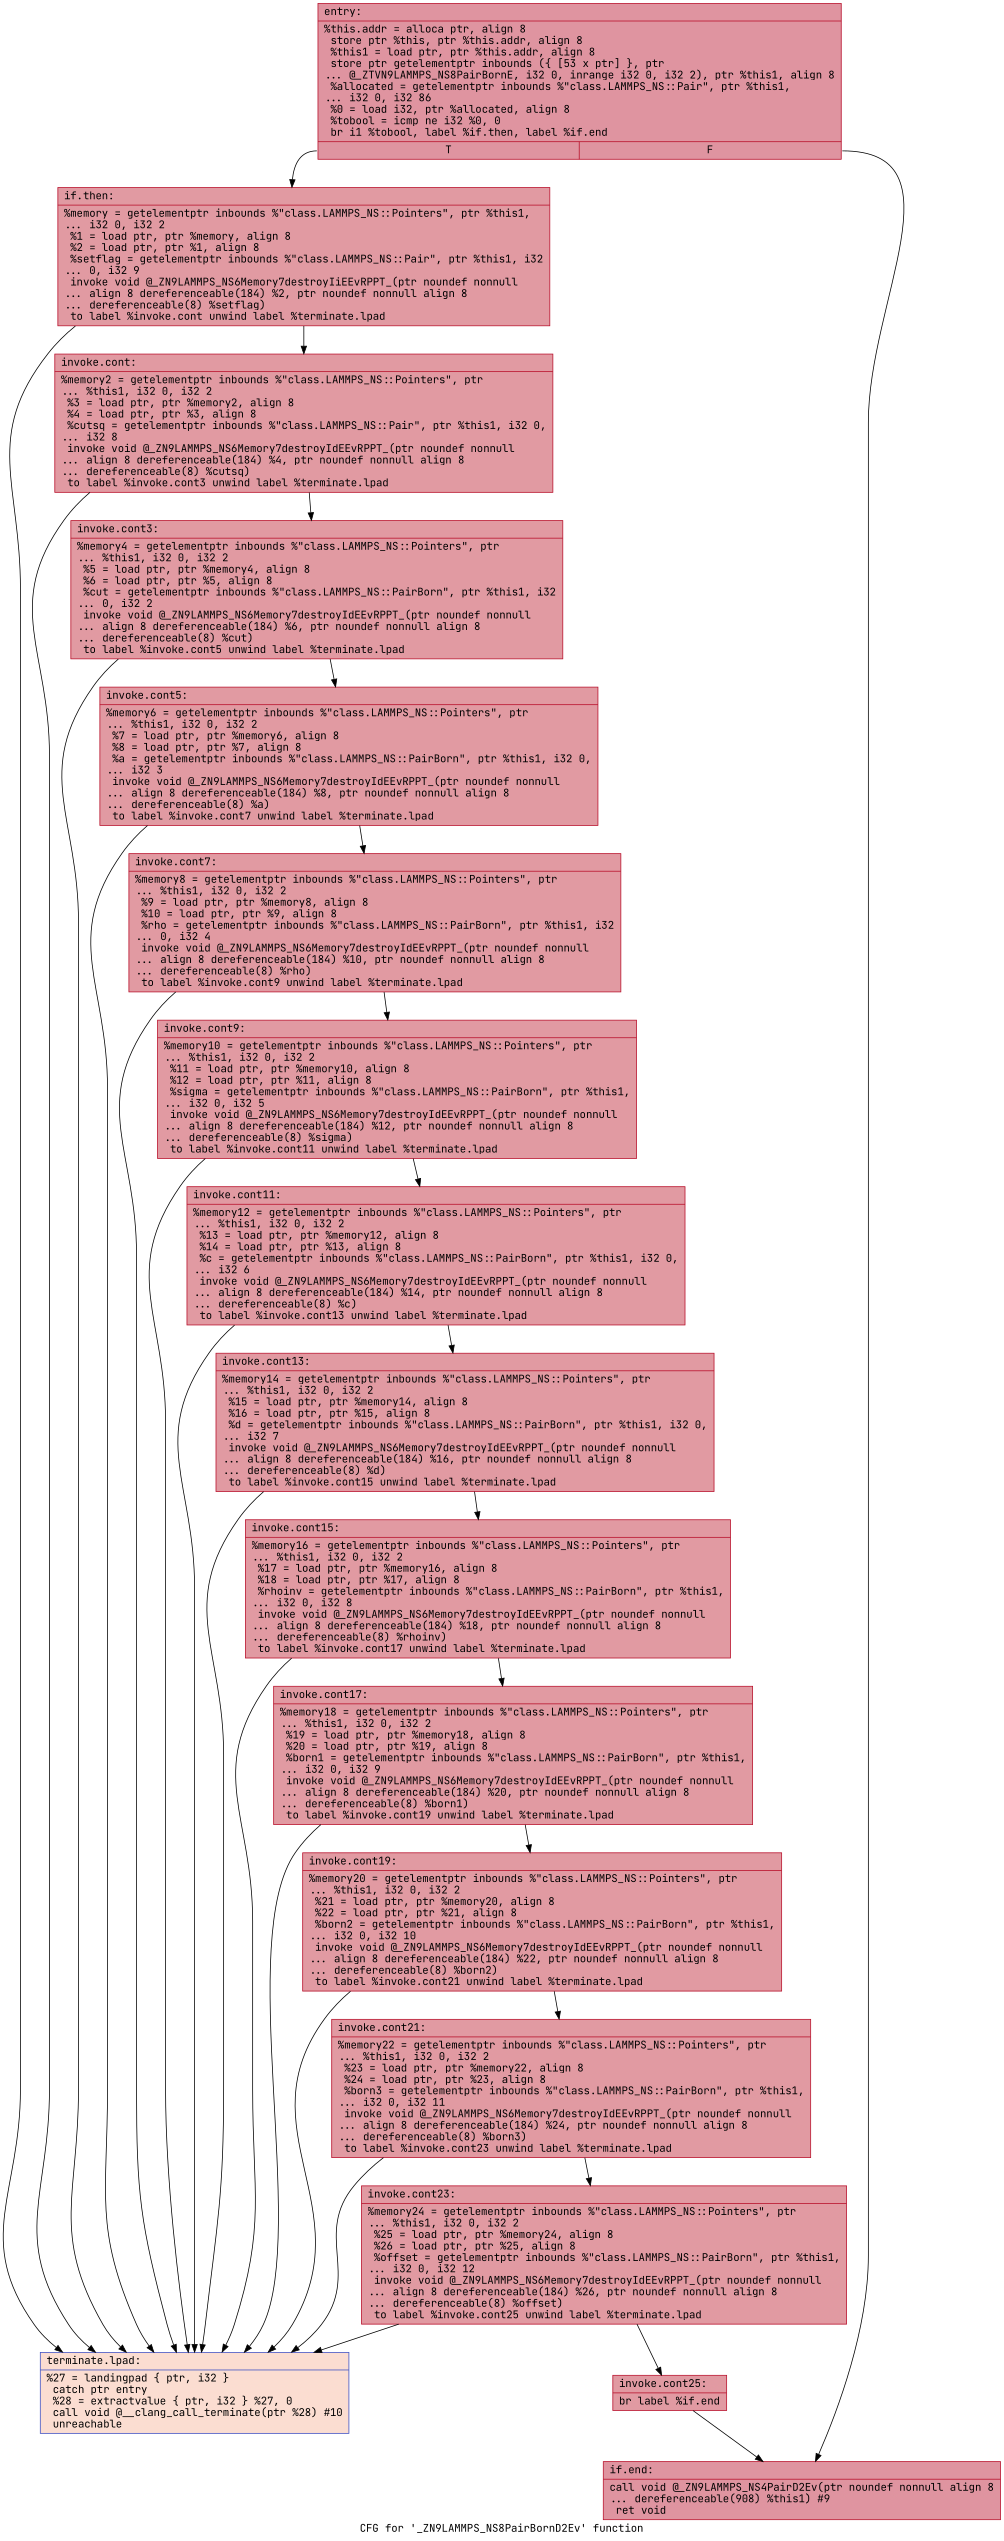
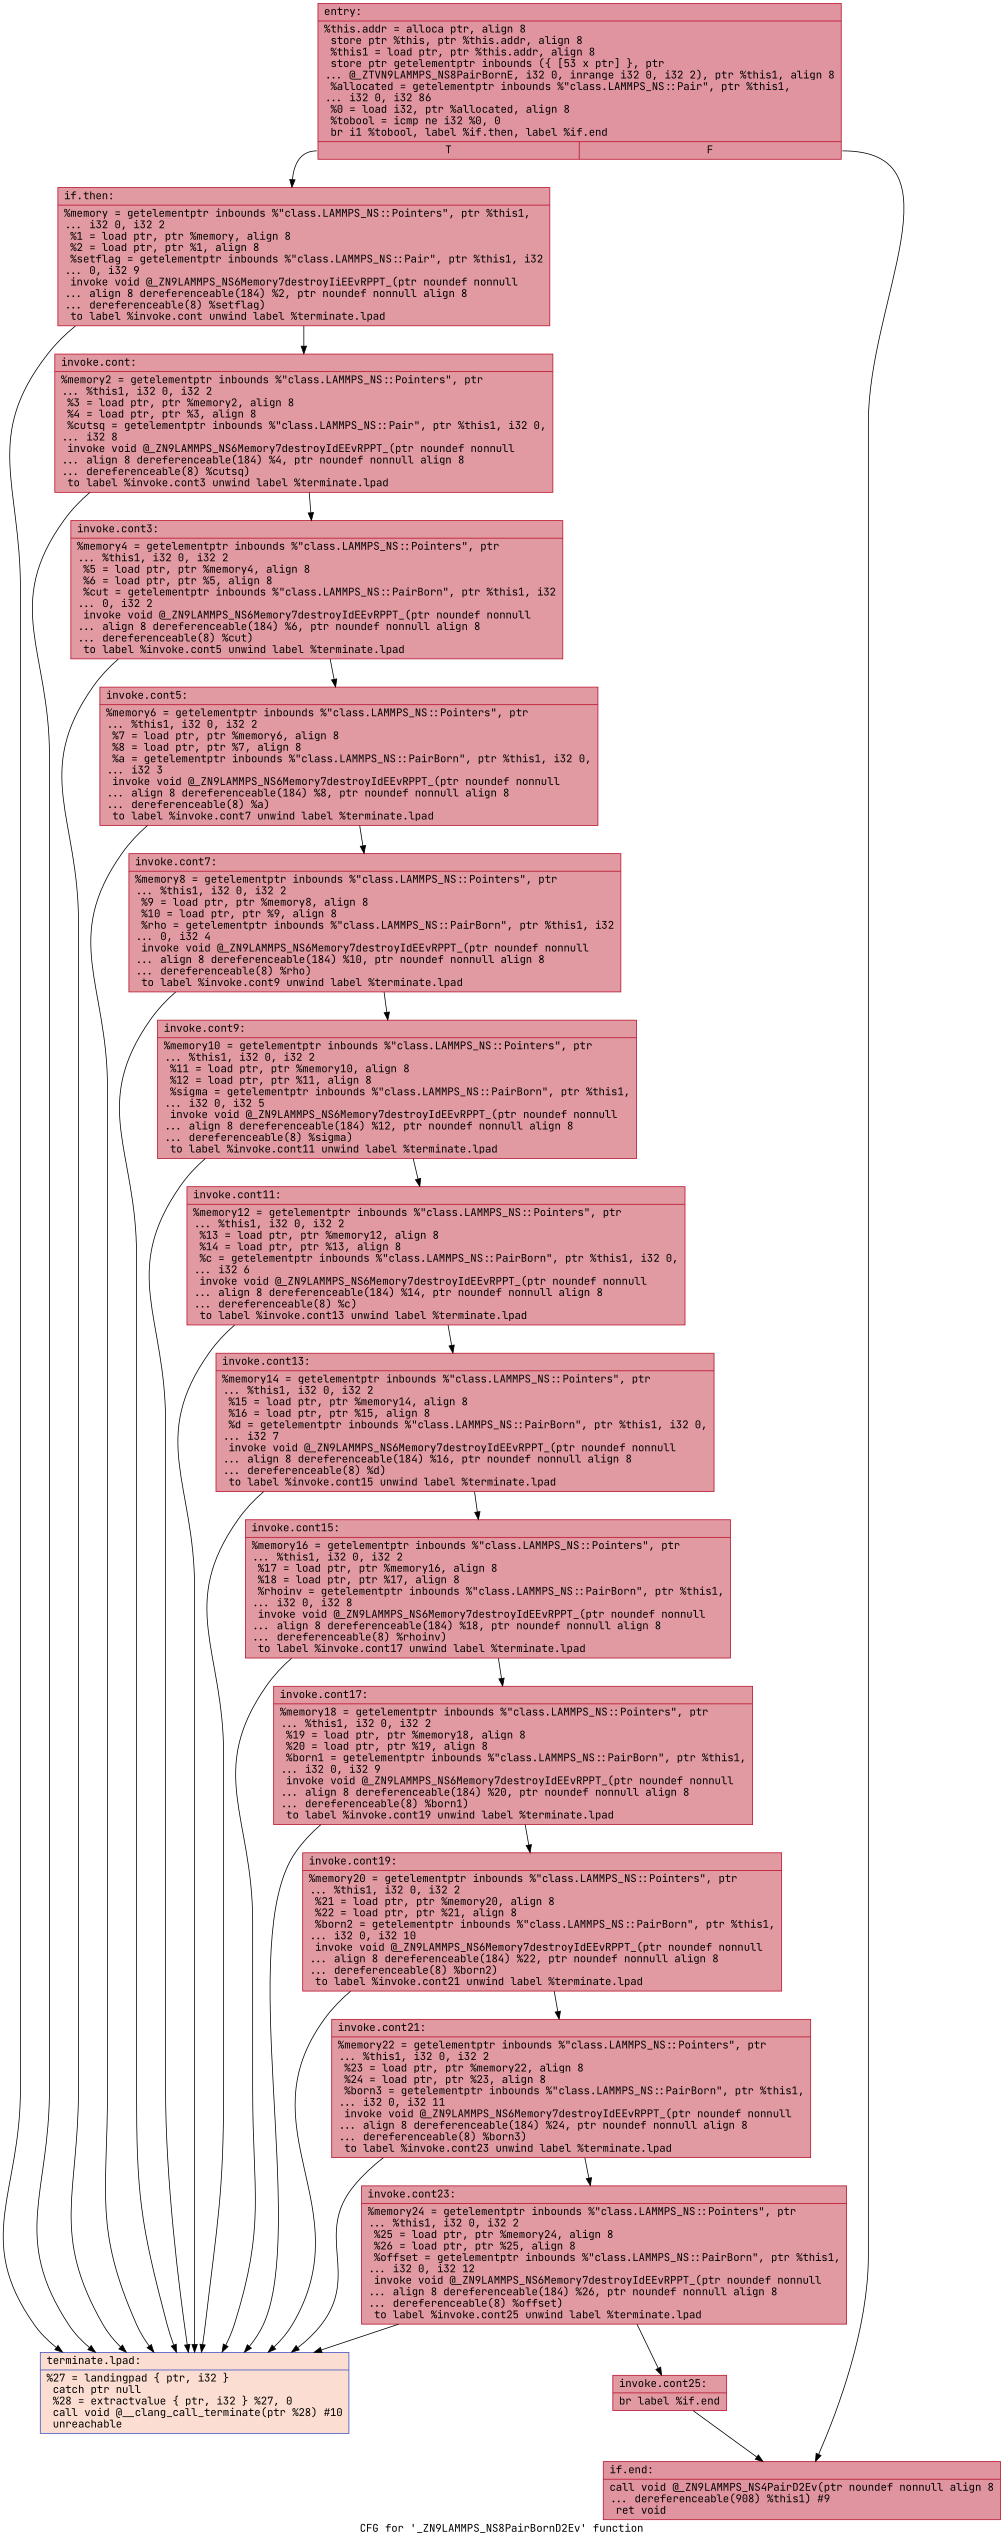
node "terminate.lpad:": text "catch ptr entry" -> "catch ptr null"
